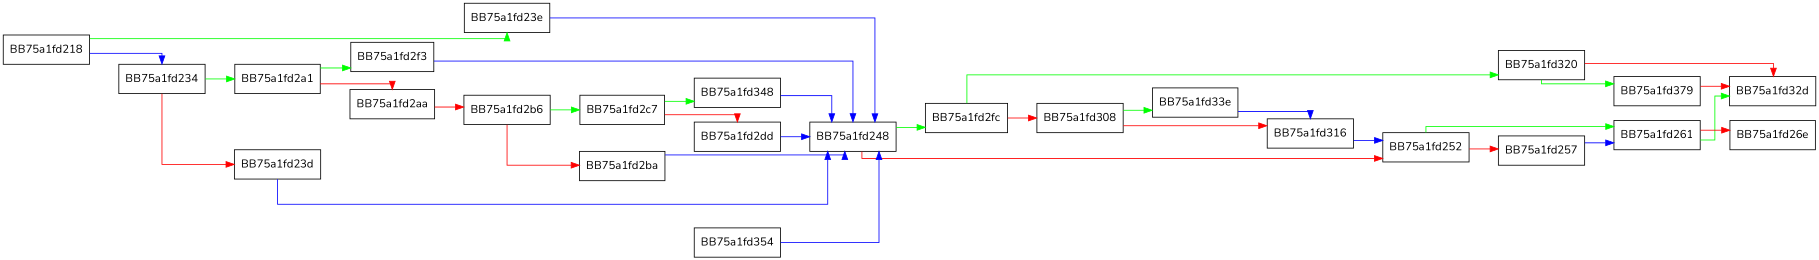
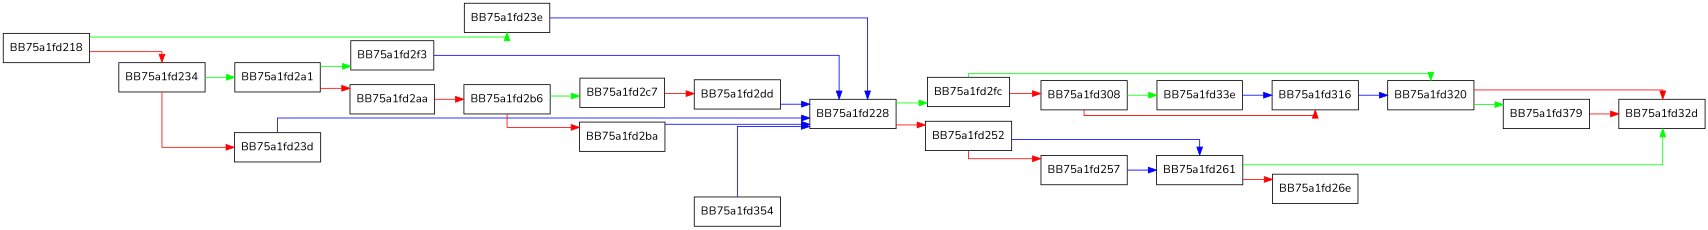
edge "BB75a1fd218" -> "BB75a1fd234": color blue -> red
node "BB75a1fd348": removed
edge "BB75a1fd252" -> "BB75a1fd261": color green -> blue
node "BB75a1fd248": label "BB75a1fd248" -> "BB75a1fd228"
edge "BB75a1fd316" -> "BB75a1fd252": now "BB75a1fd316" -> "BB75a1fd320"
